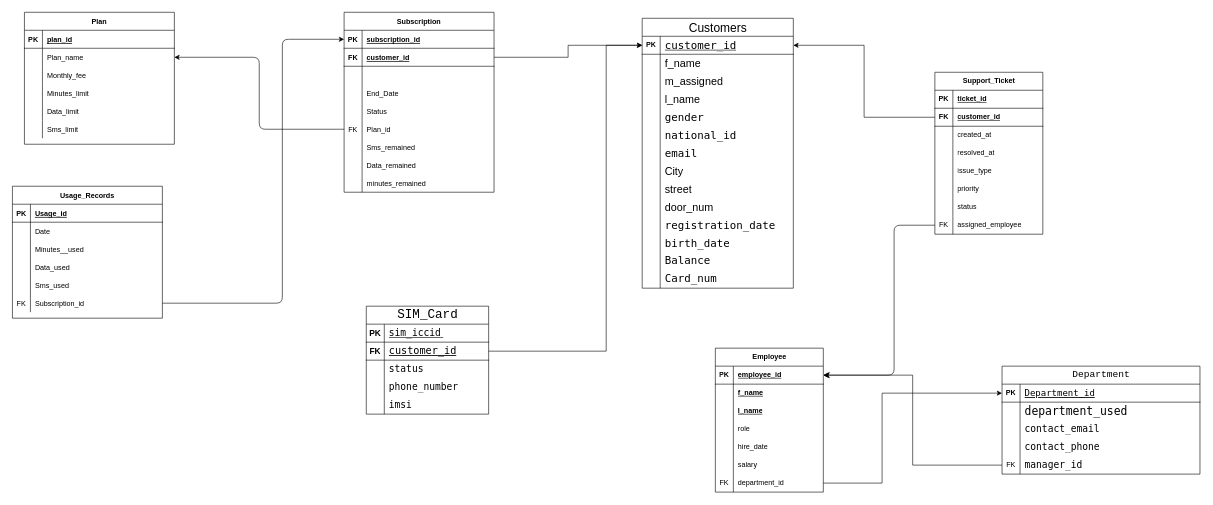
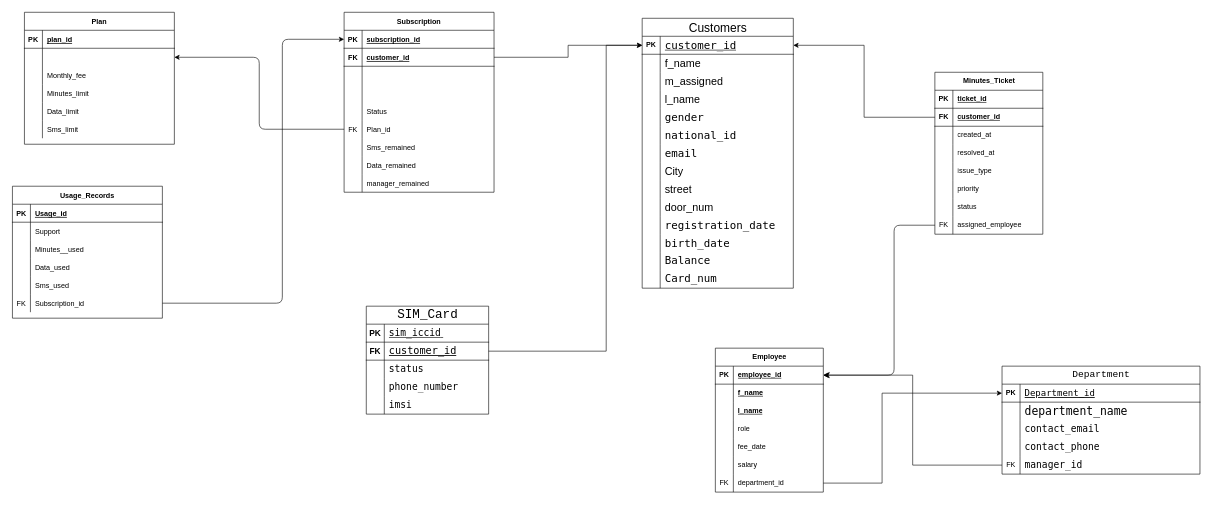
node "Plan_name": removed
node "Support_Ticket": label "Support_Ticket" -> "Minutes_Ticket"
node "End_Date": removed
node "minutes_remained": label "minutes_remained" -> "manager_remained"
node "Date": label "Date" -> "Support"
node "department_used": label "department_used" -> "department_name"
node "hire_date": label "hire_date" -> "fee_date"
